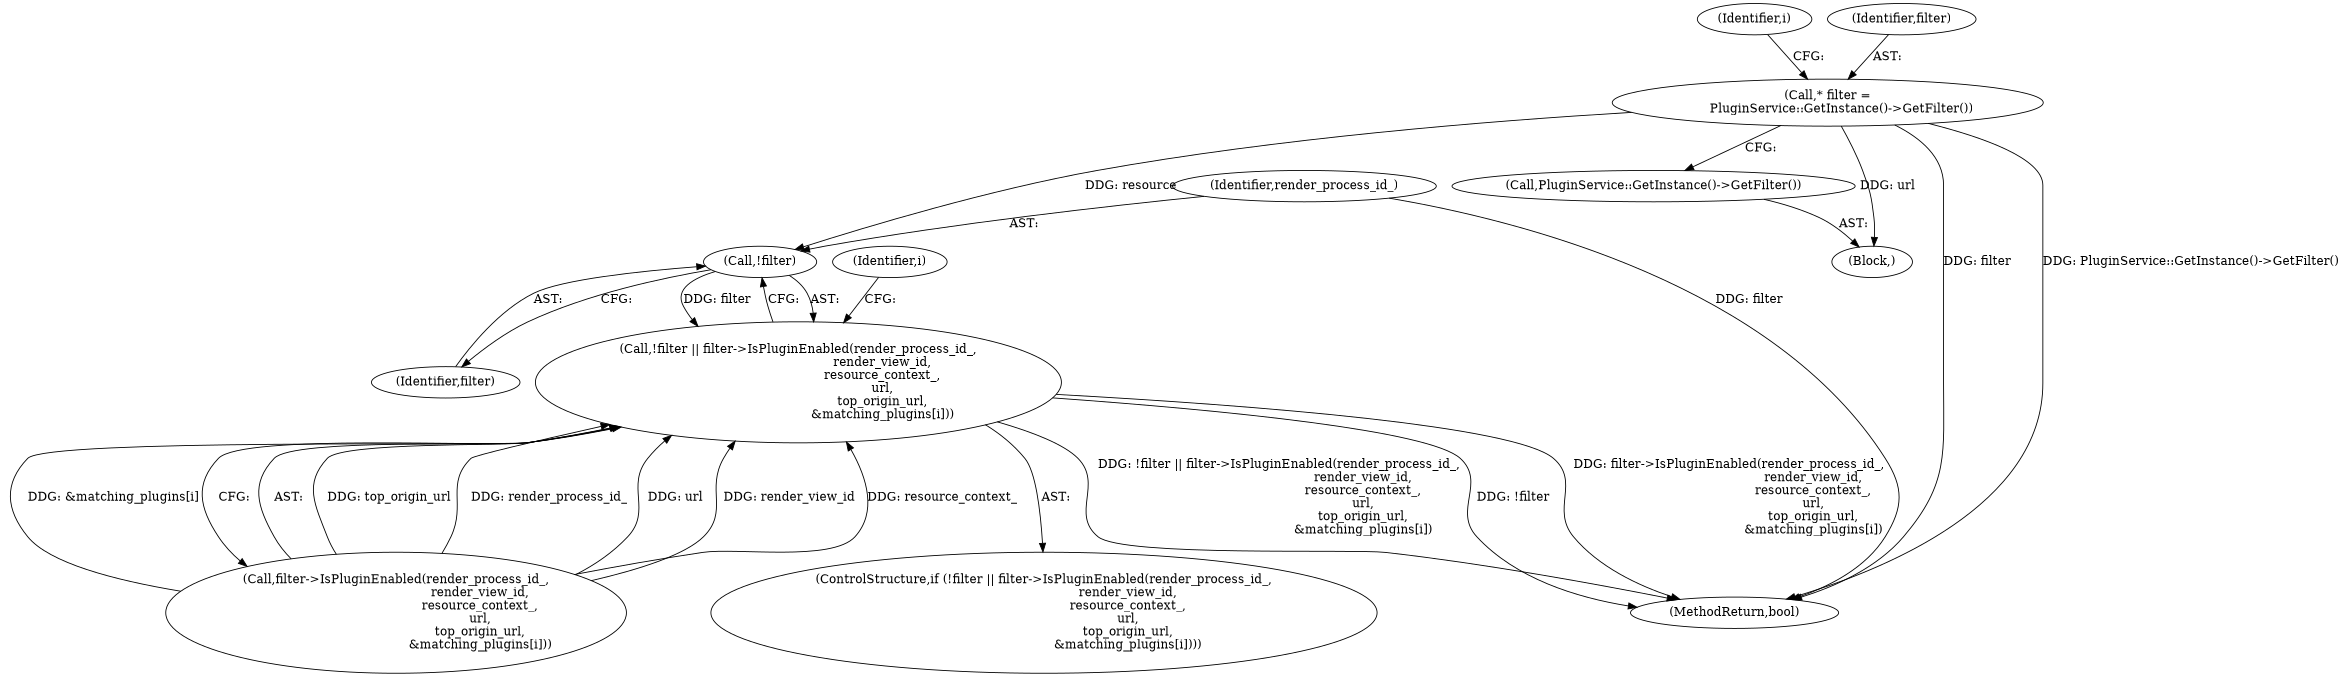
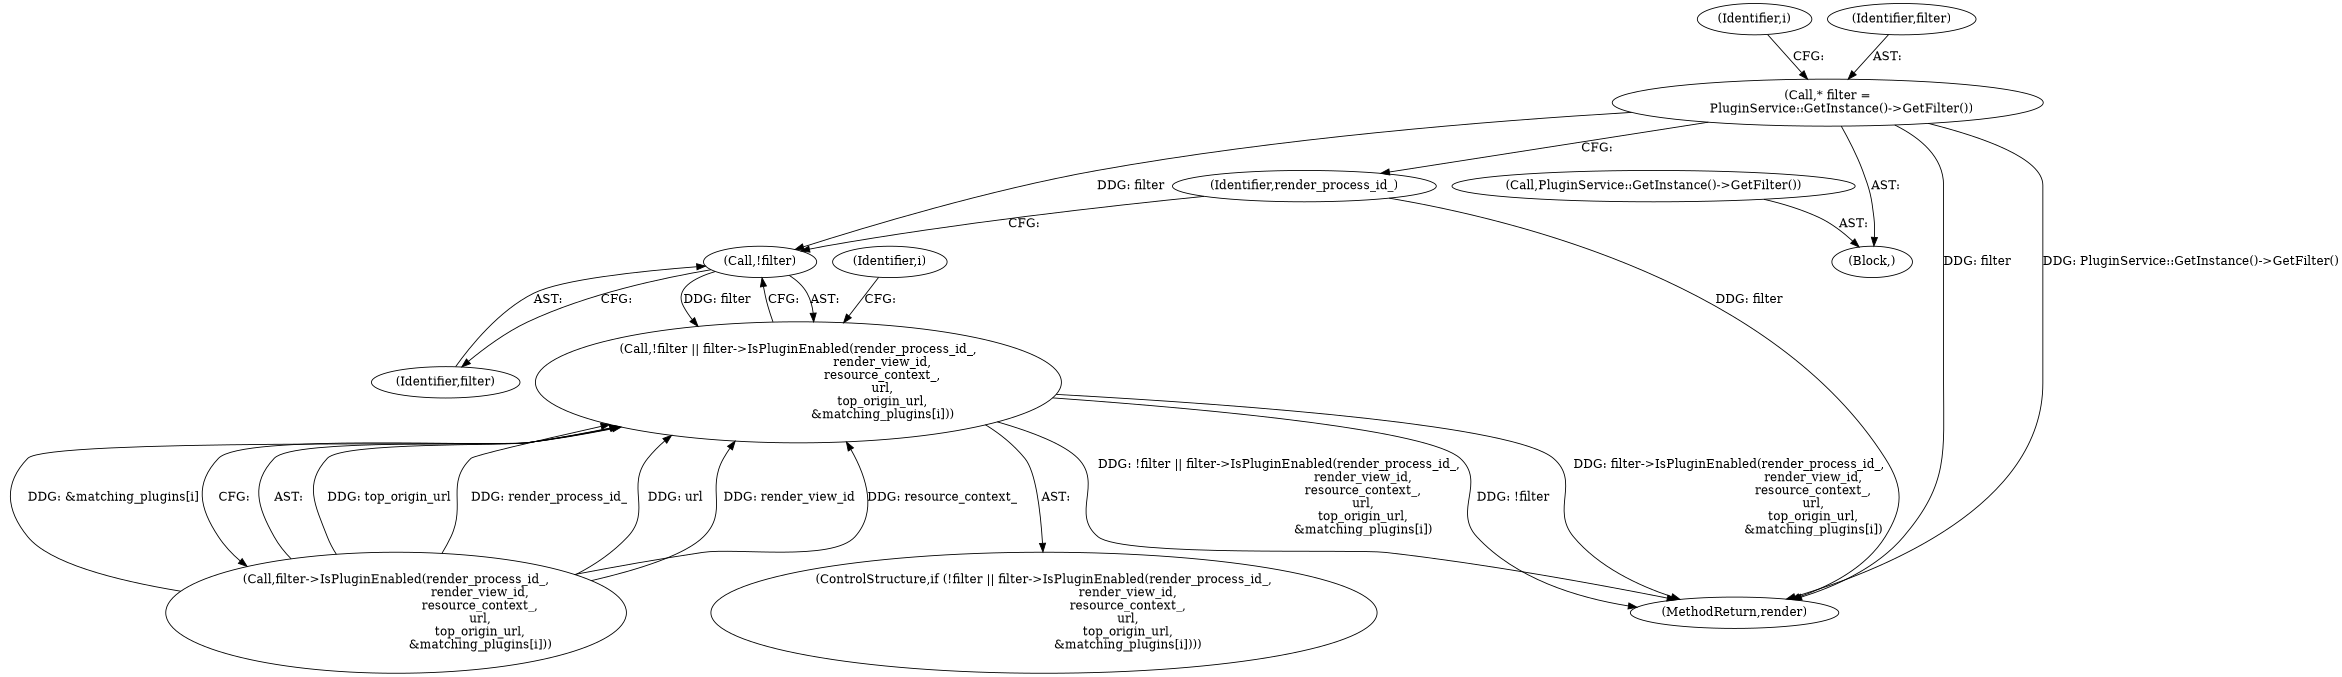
edge "(Call,* filter = PluginService::GetInstance()->GetFilter())" -> "(Call,PluginService::GetInstance()->GetFilter())": now "(Call,* filter = PluginService::GetInstance()->GetFilter())" -> "(Identifier,render_process_id_)"
edge "(Call,* filter = PluginService::GetInstance()->GetFilter())" -> "(Call,!filter)": label "DDG: resource" -> "DDG: filter"
edge "(Call,* filter = PluginService::GetInstance()->GetFilter())" -> "(Block,)": label "DDG: url" -> "AST: "
edge "(Identifier,render_process_id_)" -> "(Call,!filter)": label "AST: " -> "CFG: "
node "(MethodReturn,bool)": label "(MethodReturn,bool)" -> "(MethodReturn,render)"
